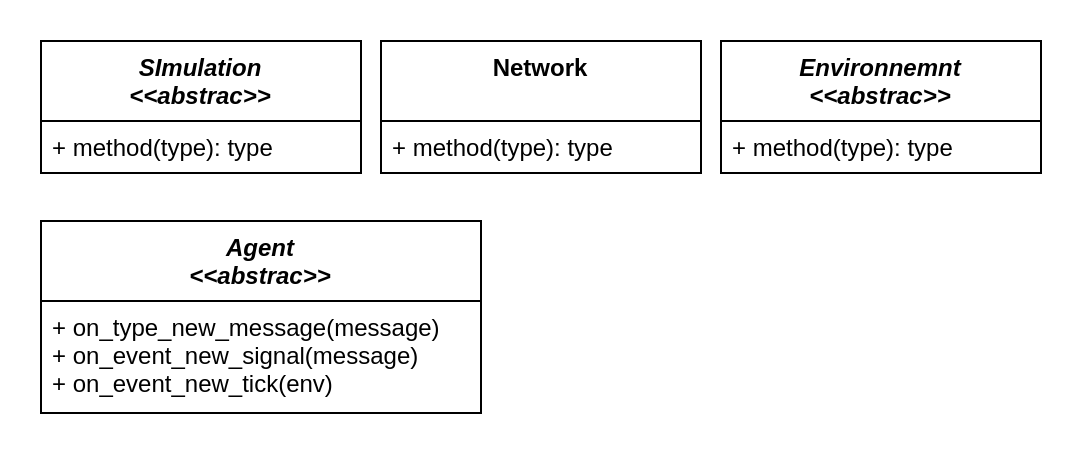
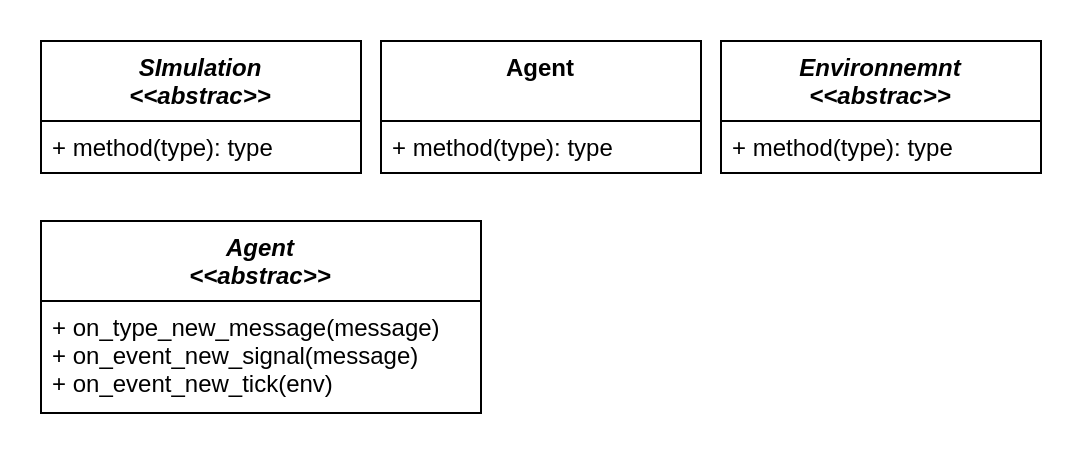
node "Network": label "Network" -> "Agent"
